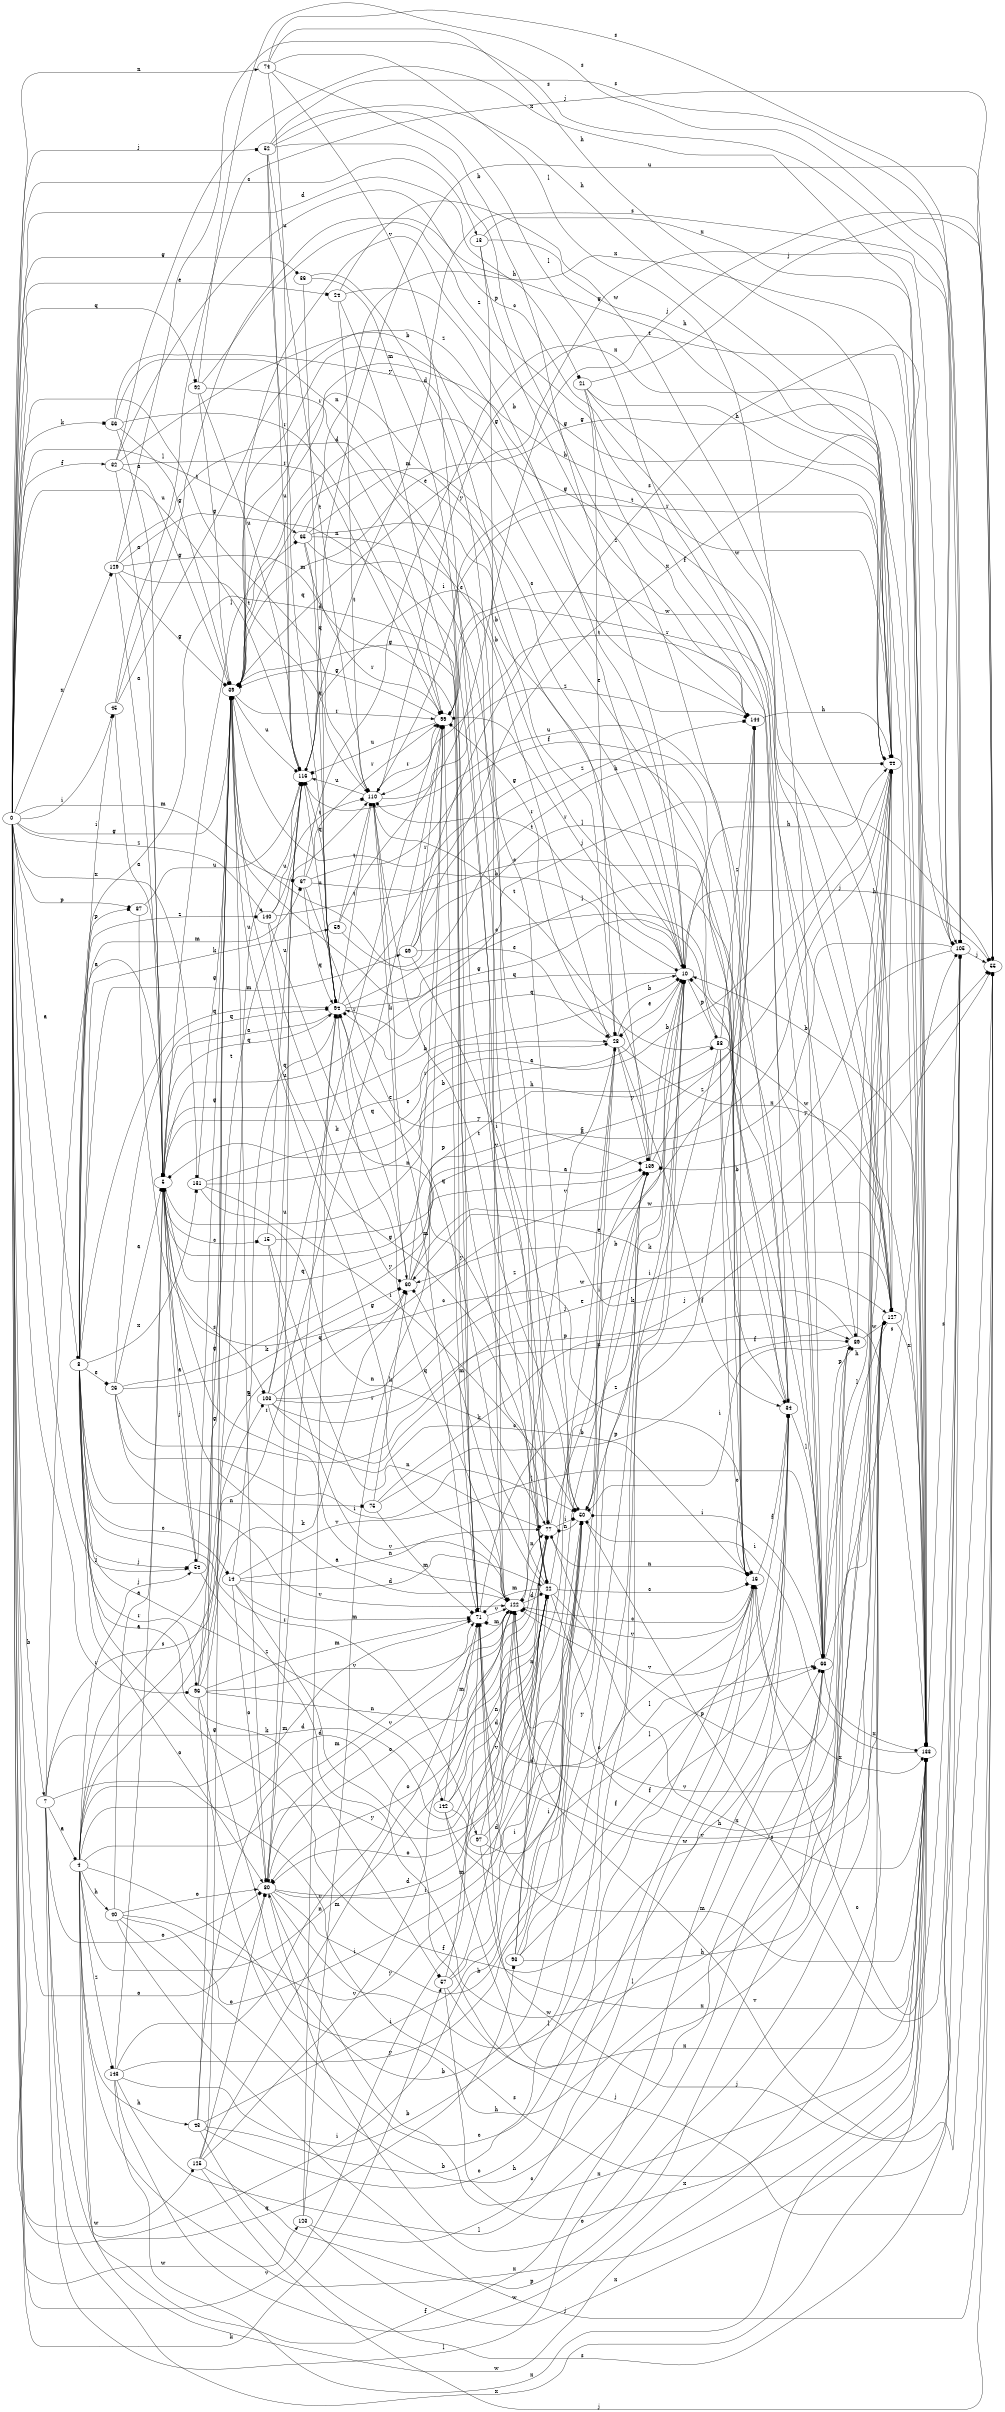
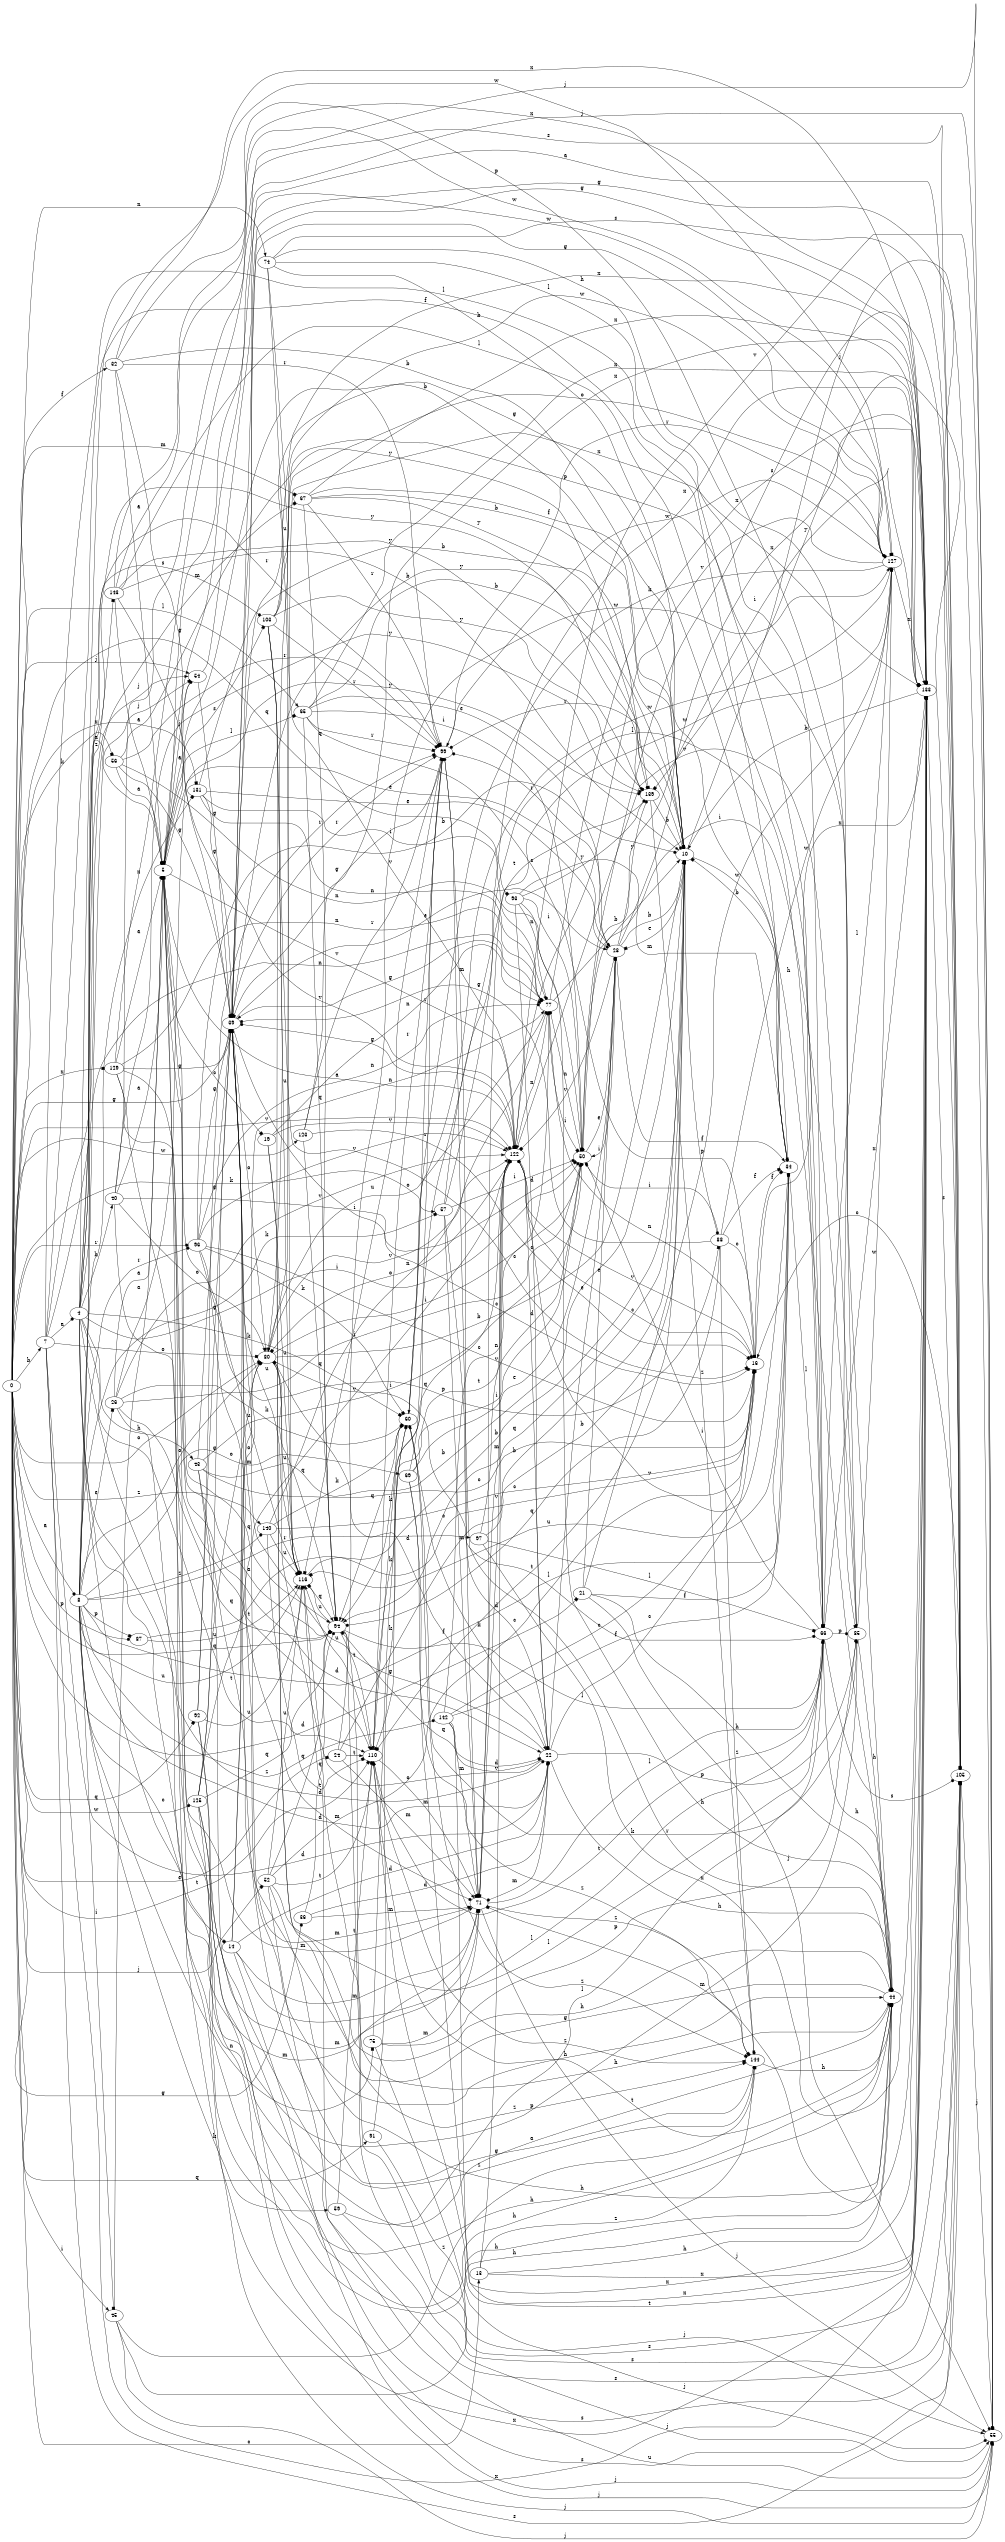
node "15": label "15" -> "19"
edge "14" -> "94": now "125" -> "94"
node "89": label "89" -> "85"
edge "93" -> "34": label "f" -> "m"
node "91": added
